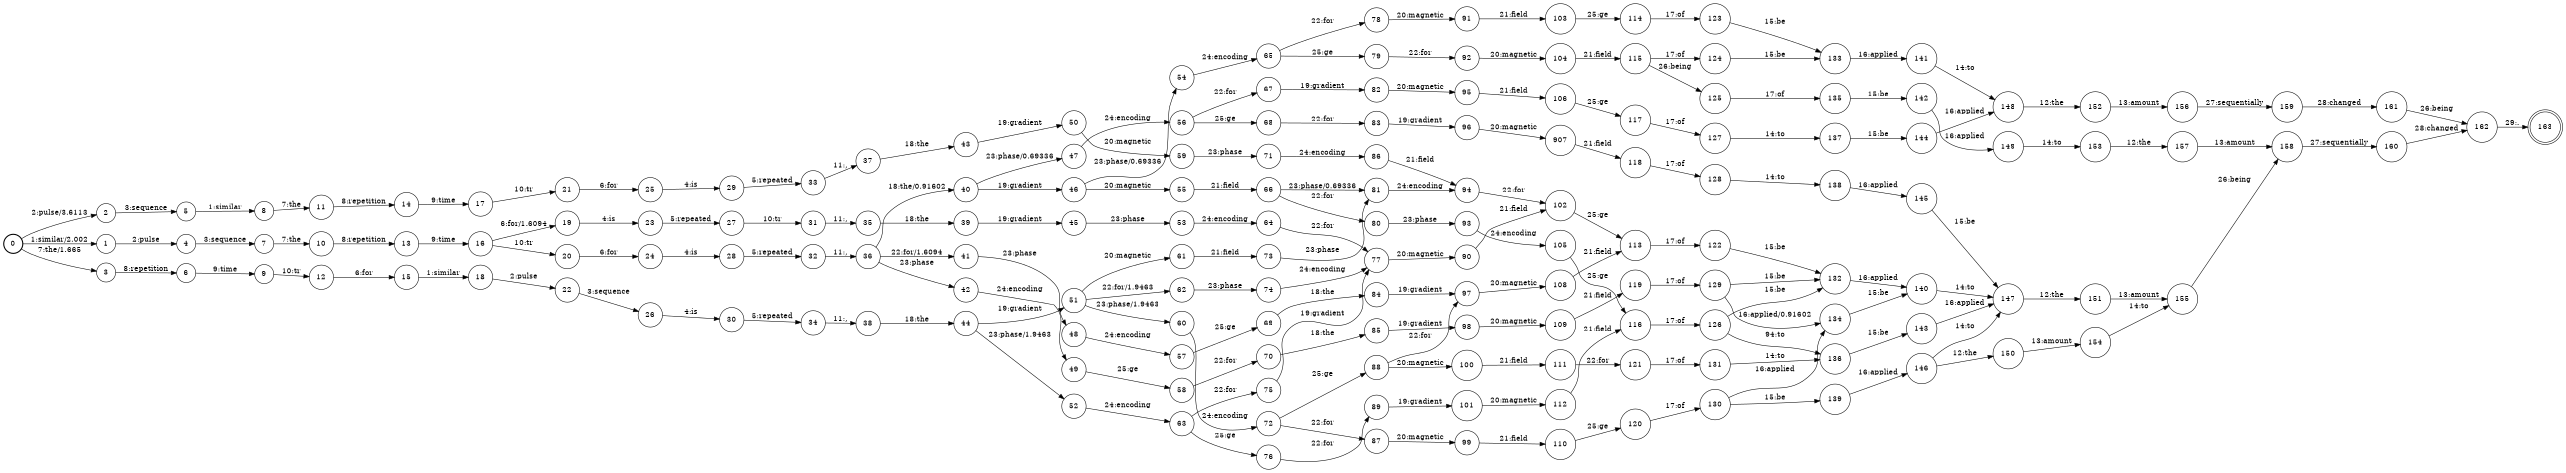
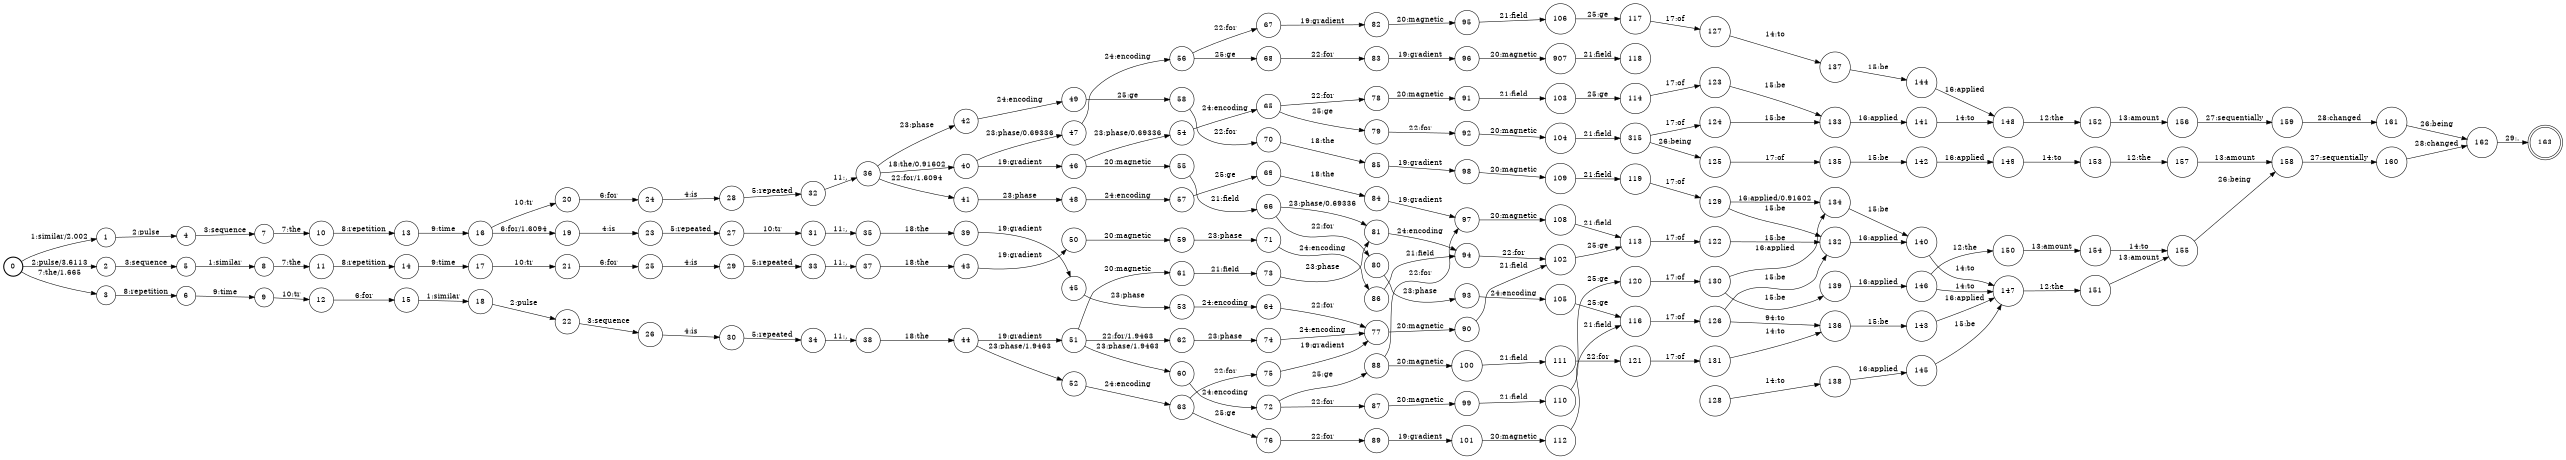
node "115": label "115" -> "315"
edge "118" -> "128": removed, label "17:of"
